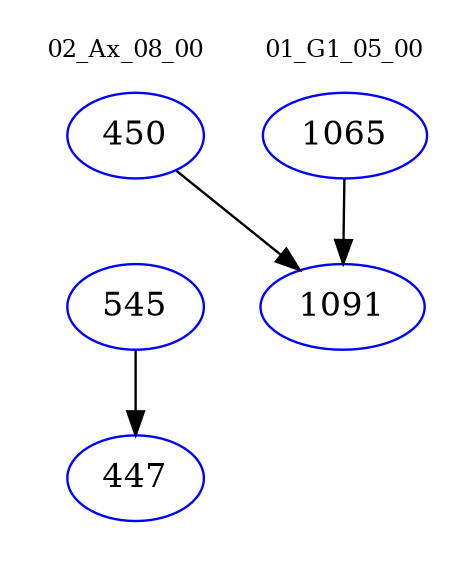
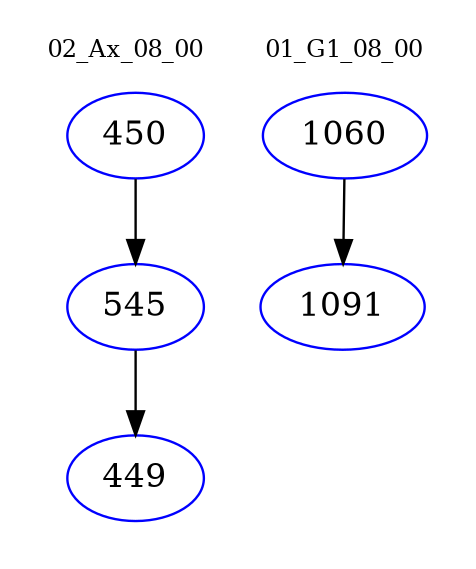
cluster "01_G1_05_00": label "01_G1_05_00" -> "01_G1_08_00"
node "1065": label "1065" -> "1060"
edge "450" -> "1091": now "450" -> "545"
node "447": label "447" -> "449"
